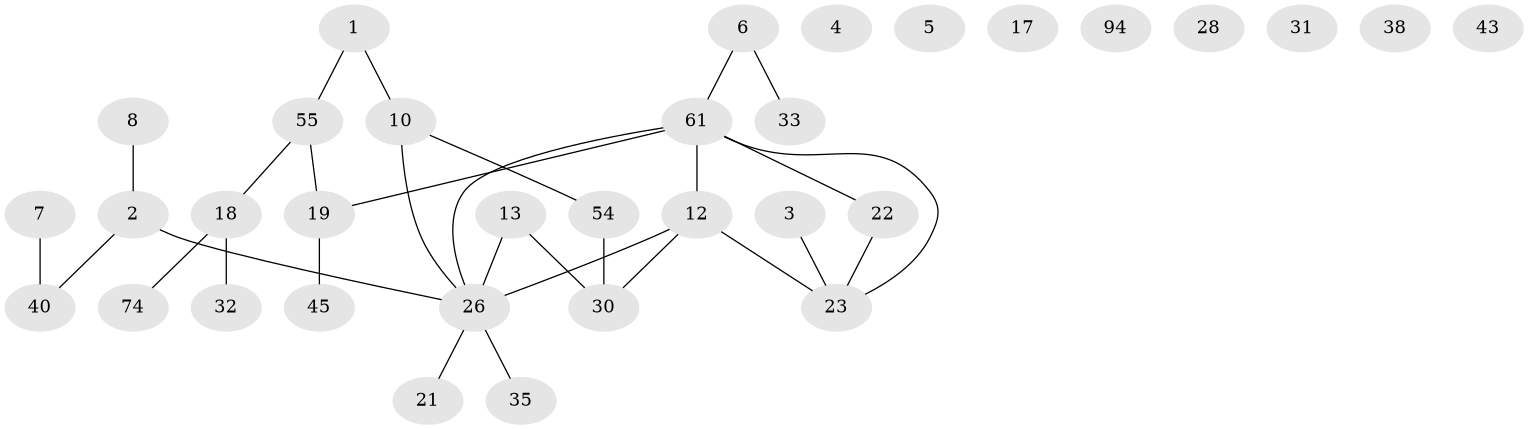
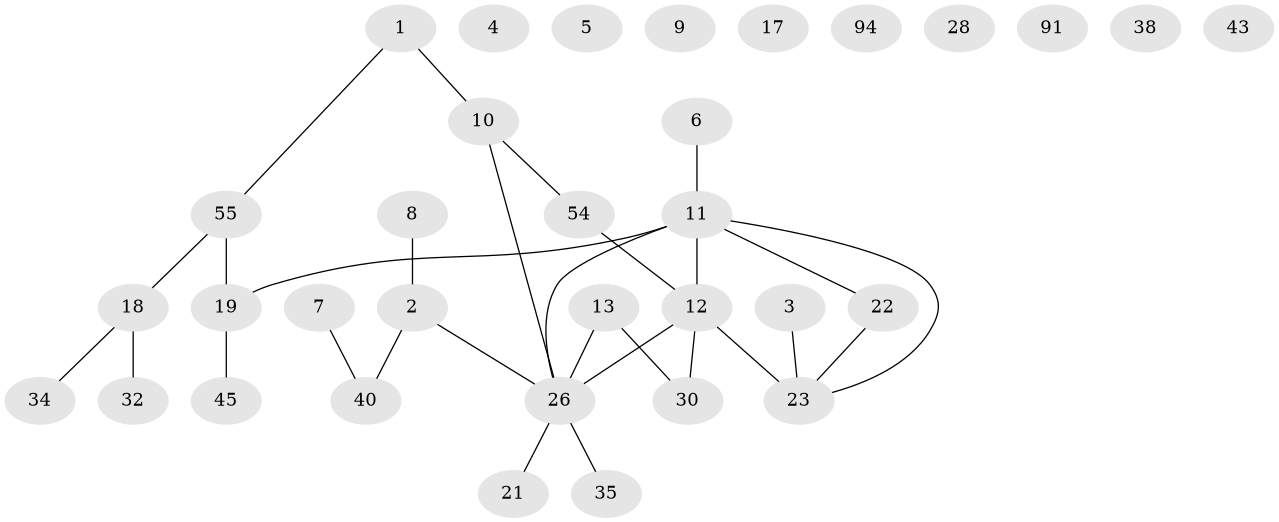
node "9": added
node "31": label "31" -> "91"
node "61": label "61" -> "11"
node "33": removed
edge "54" -- "30": now "54" -- "12"
node "74": label "74" -> "34"
